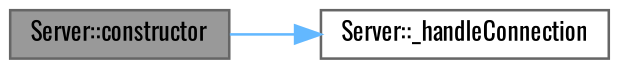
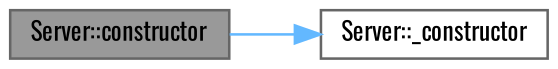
node "Server::_handleConnection": label "Server::_handleConnection" -> "Server::_constructor"
